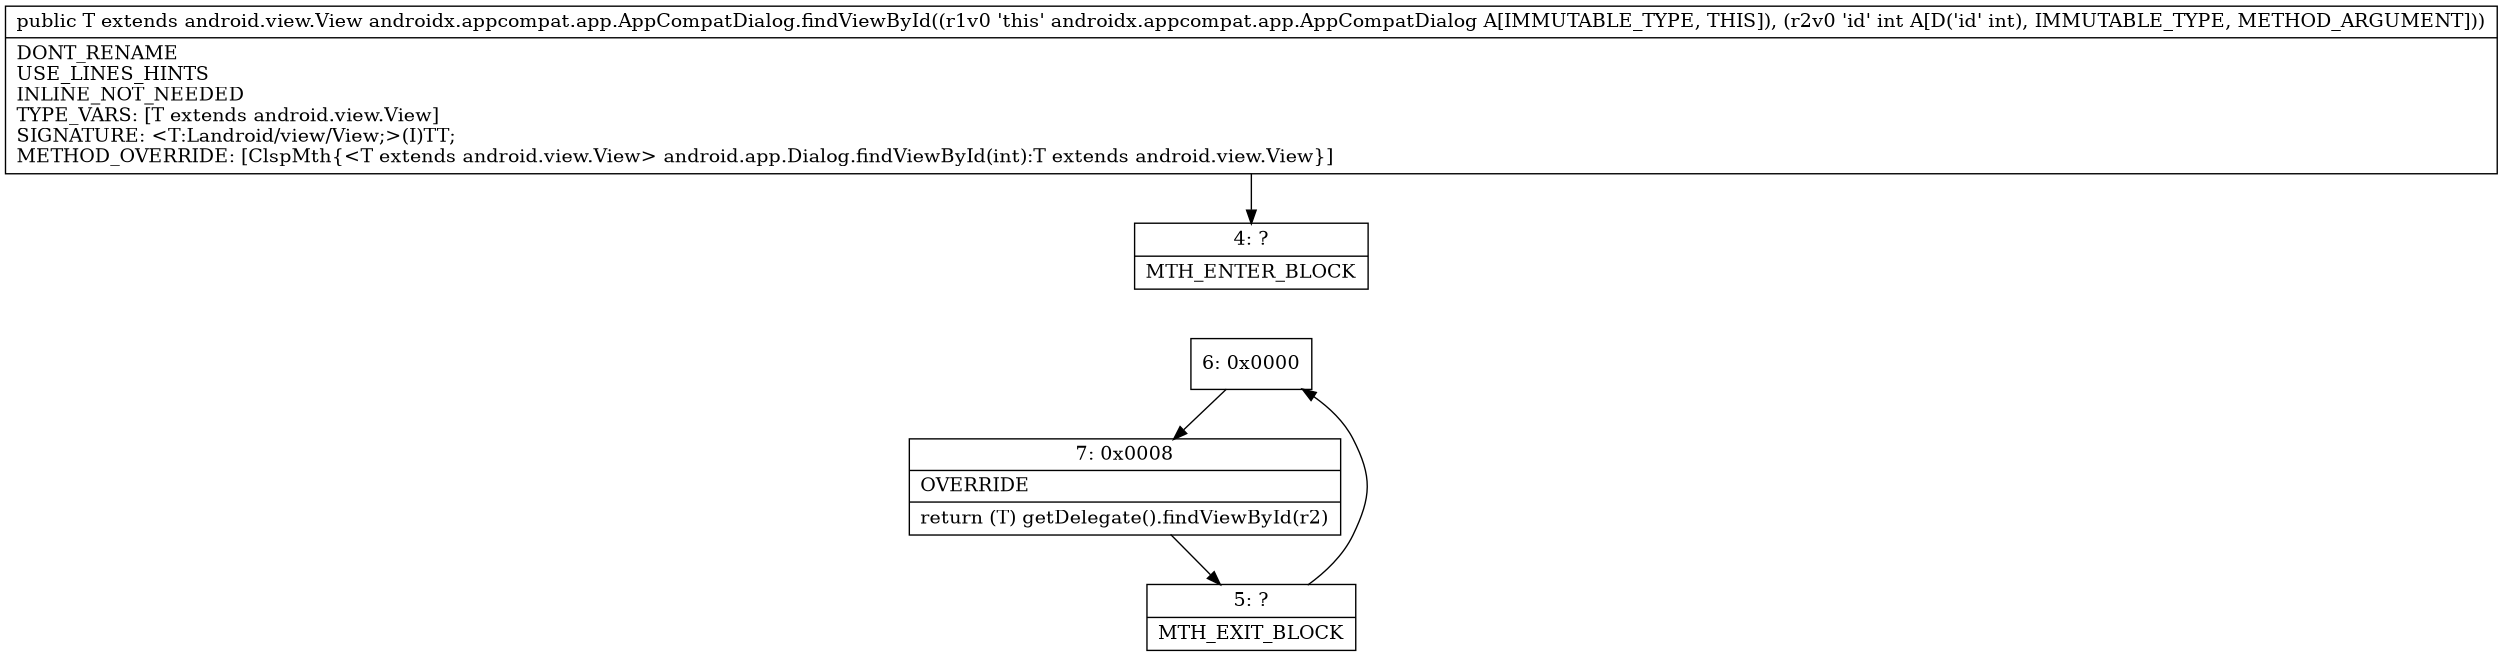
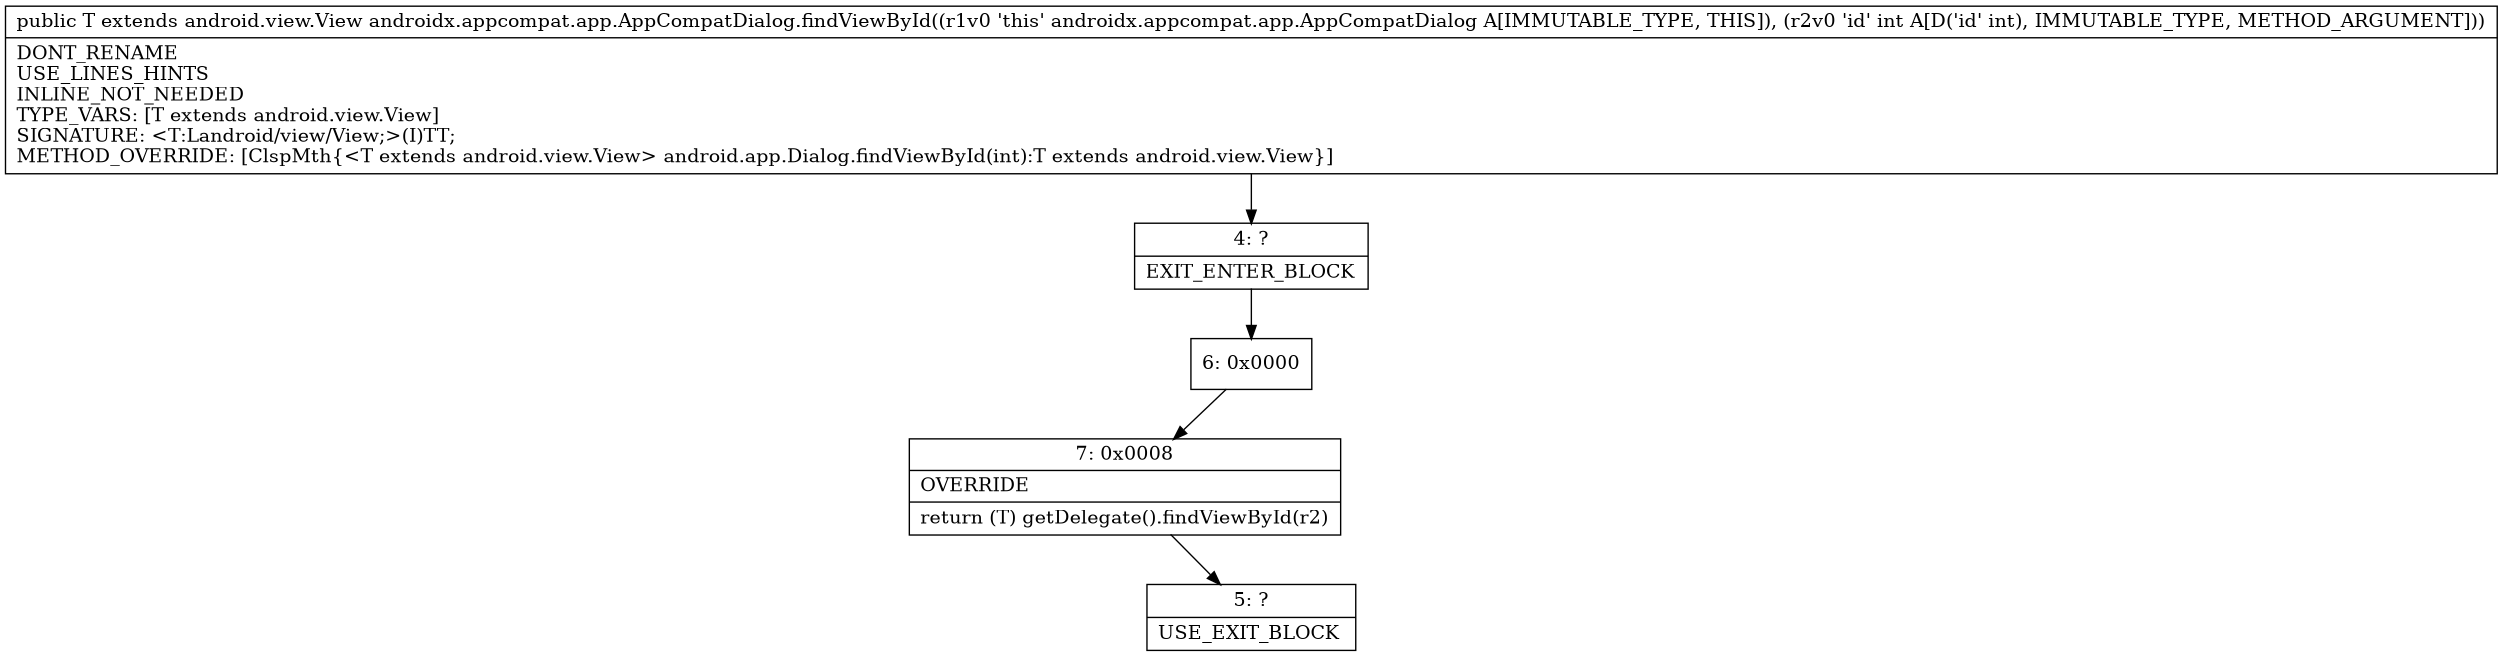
node "4: ?": text "MTH_ENTER_BLOCK" -> "EXIT_ENTER_BLOCK"
edge "5: ?" -> "6: 0x0000": now "4: ?" -> "6: 0x0000"
node "5: ?": text "MTH_EXIT_BLOCK" -> "USE_EXIT_BLOCK"
